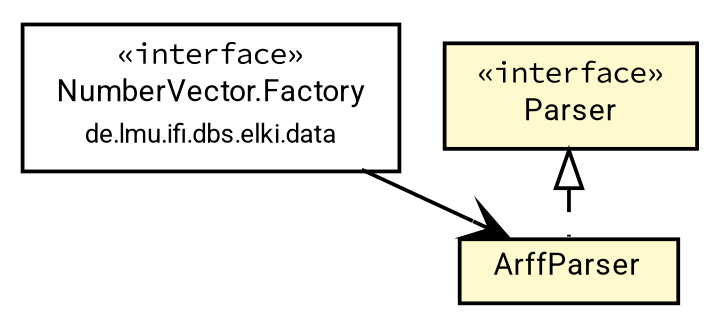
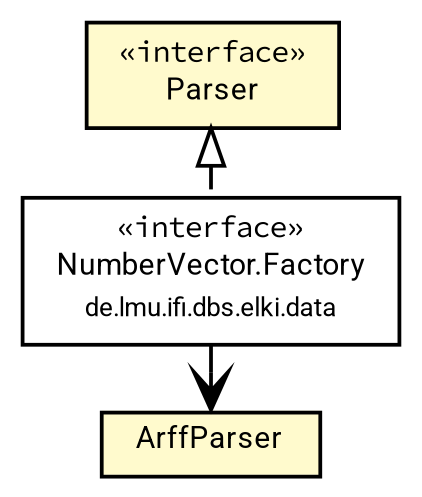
edge "ArffParser" -> "Parser": now "NumberVector.Factory" -> "Parser"
